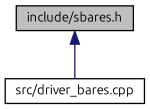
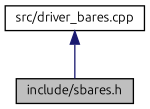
edge "src/driver_bares.cpp" -> "include/sbares.h": reversed
